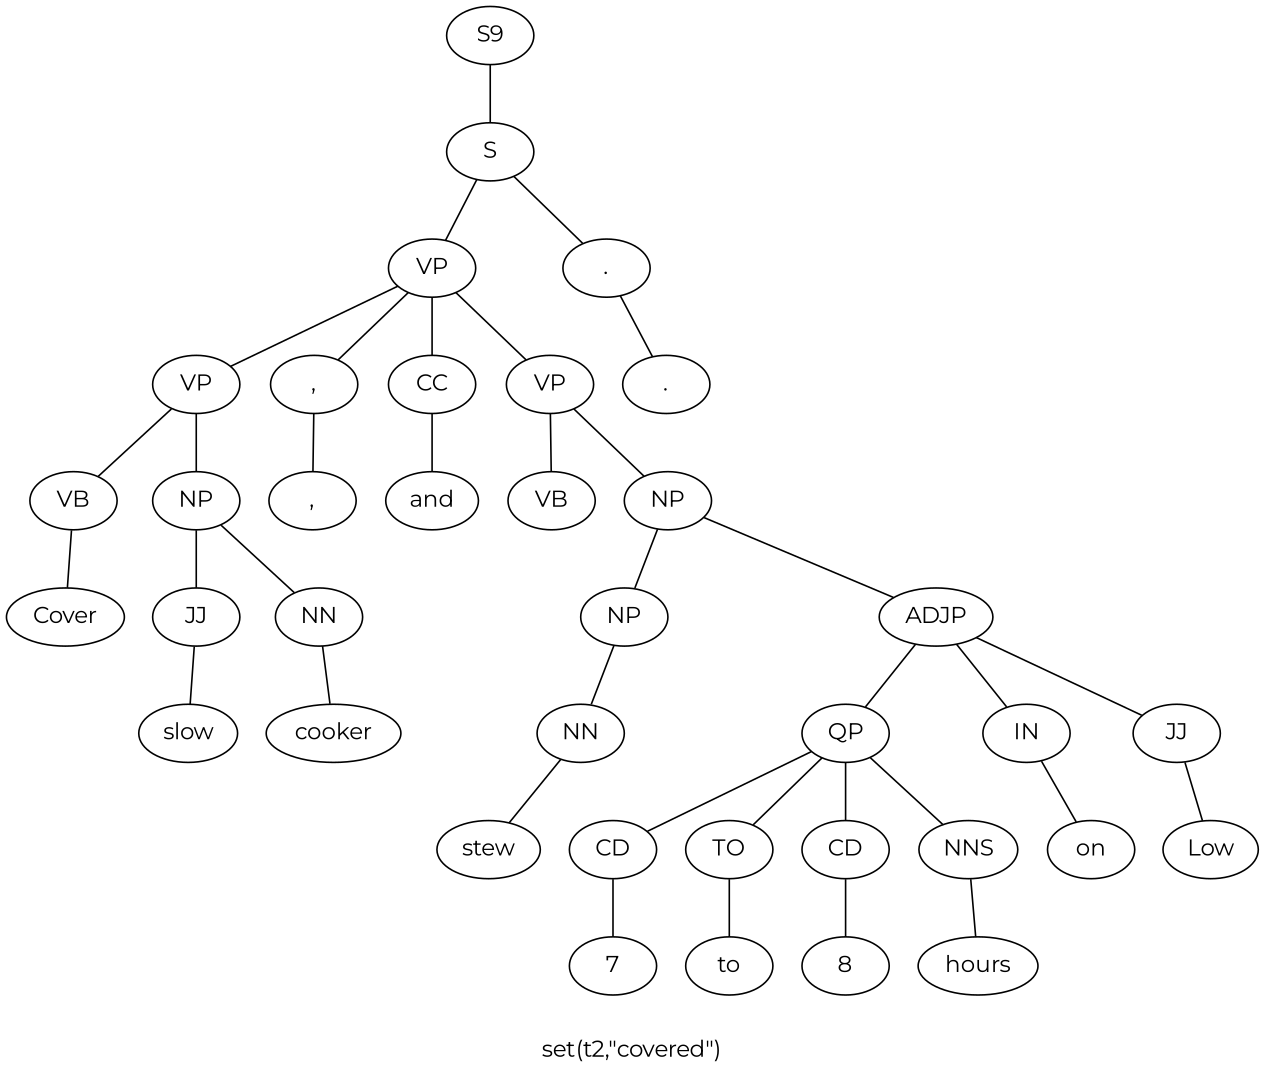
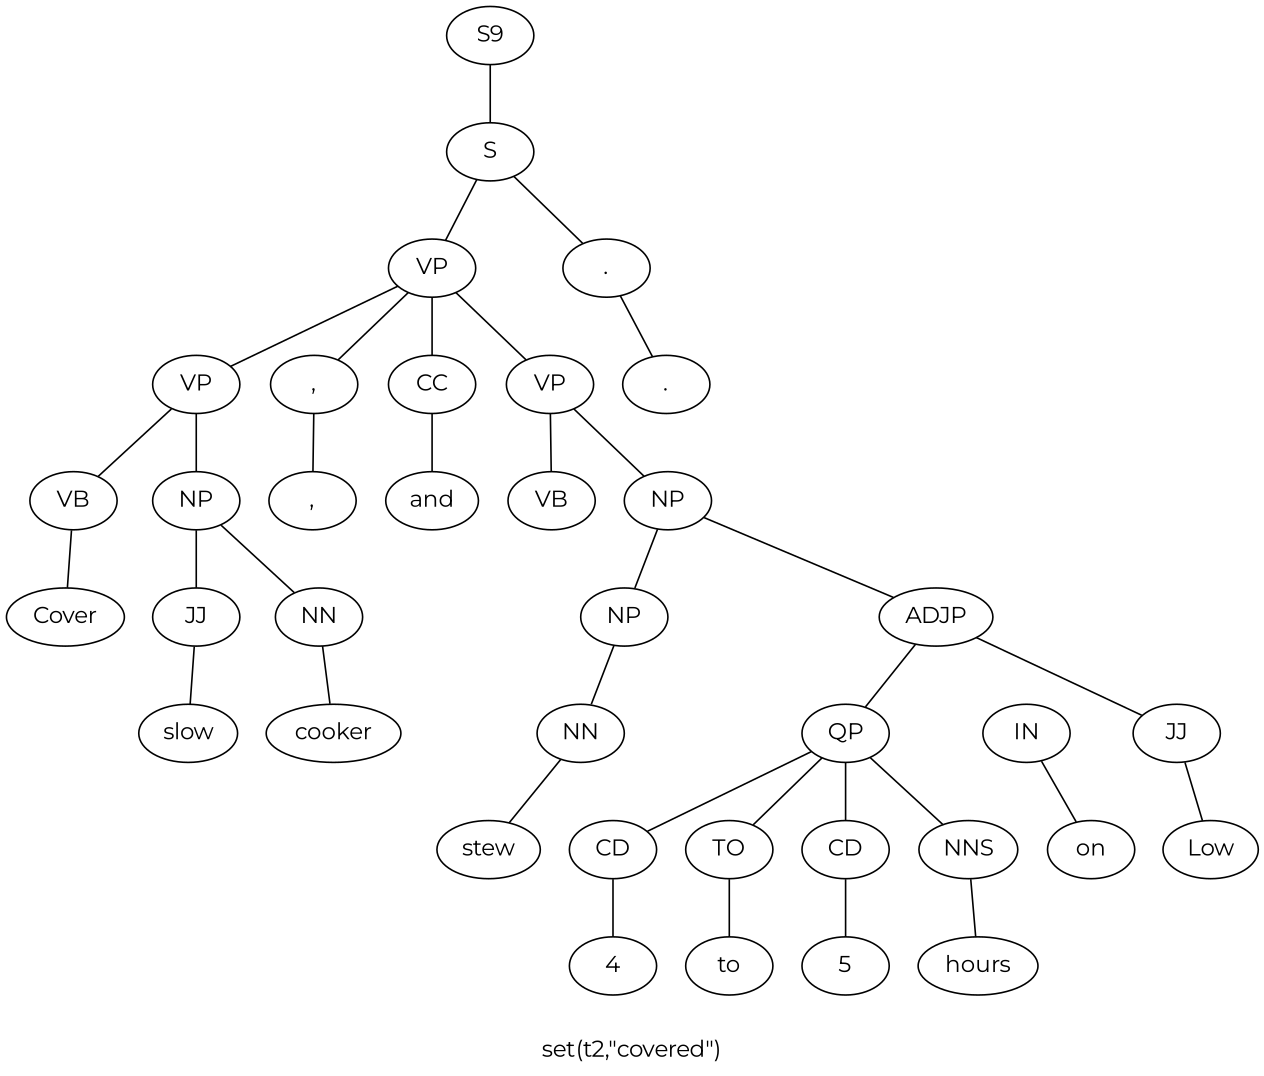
edge "ADJP" -- "IN": removed
node "7": label "7" -> "4"
node "8": label "8" -> "5"
